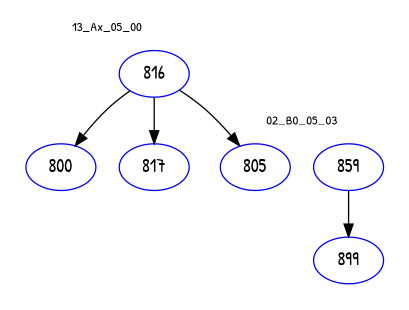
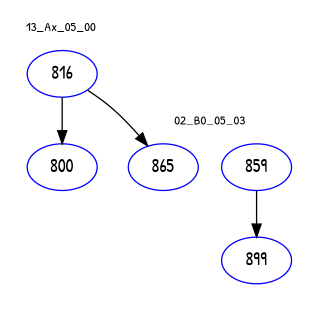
node "817": removed
node "805": label "805" -> "865"
